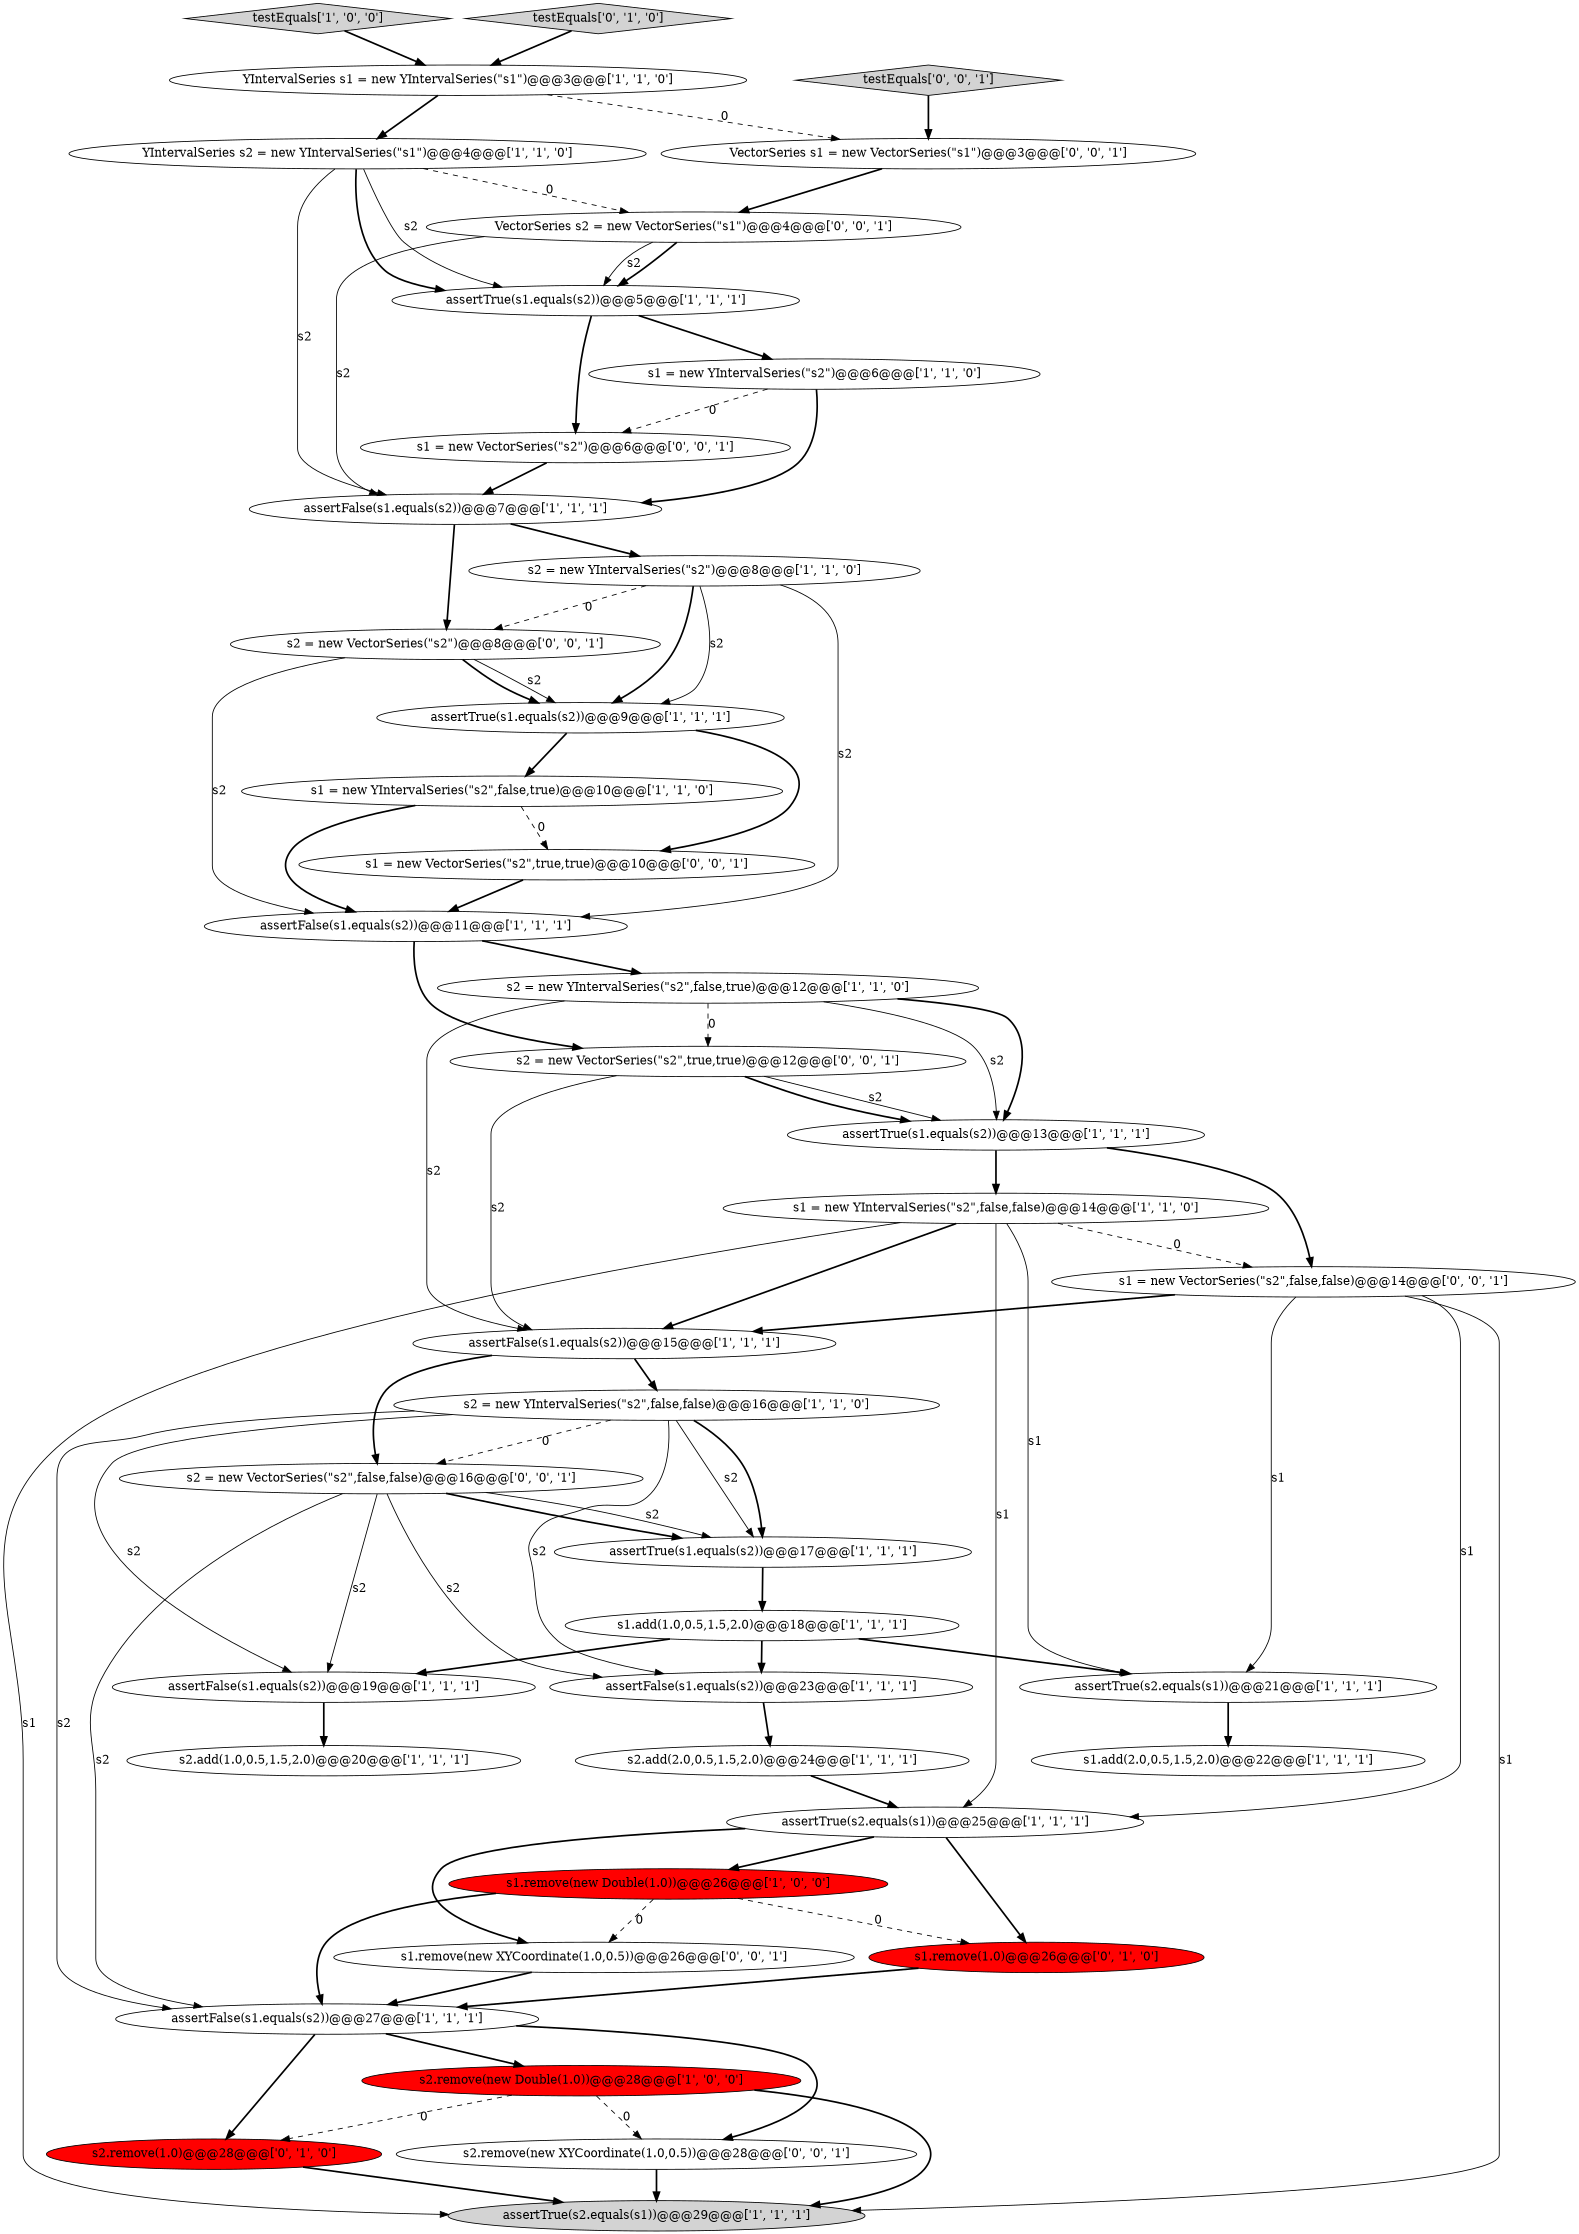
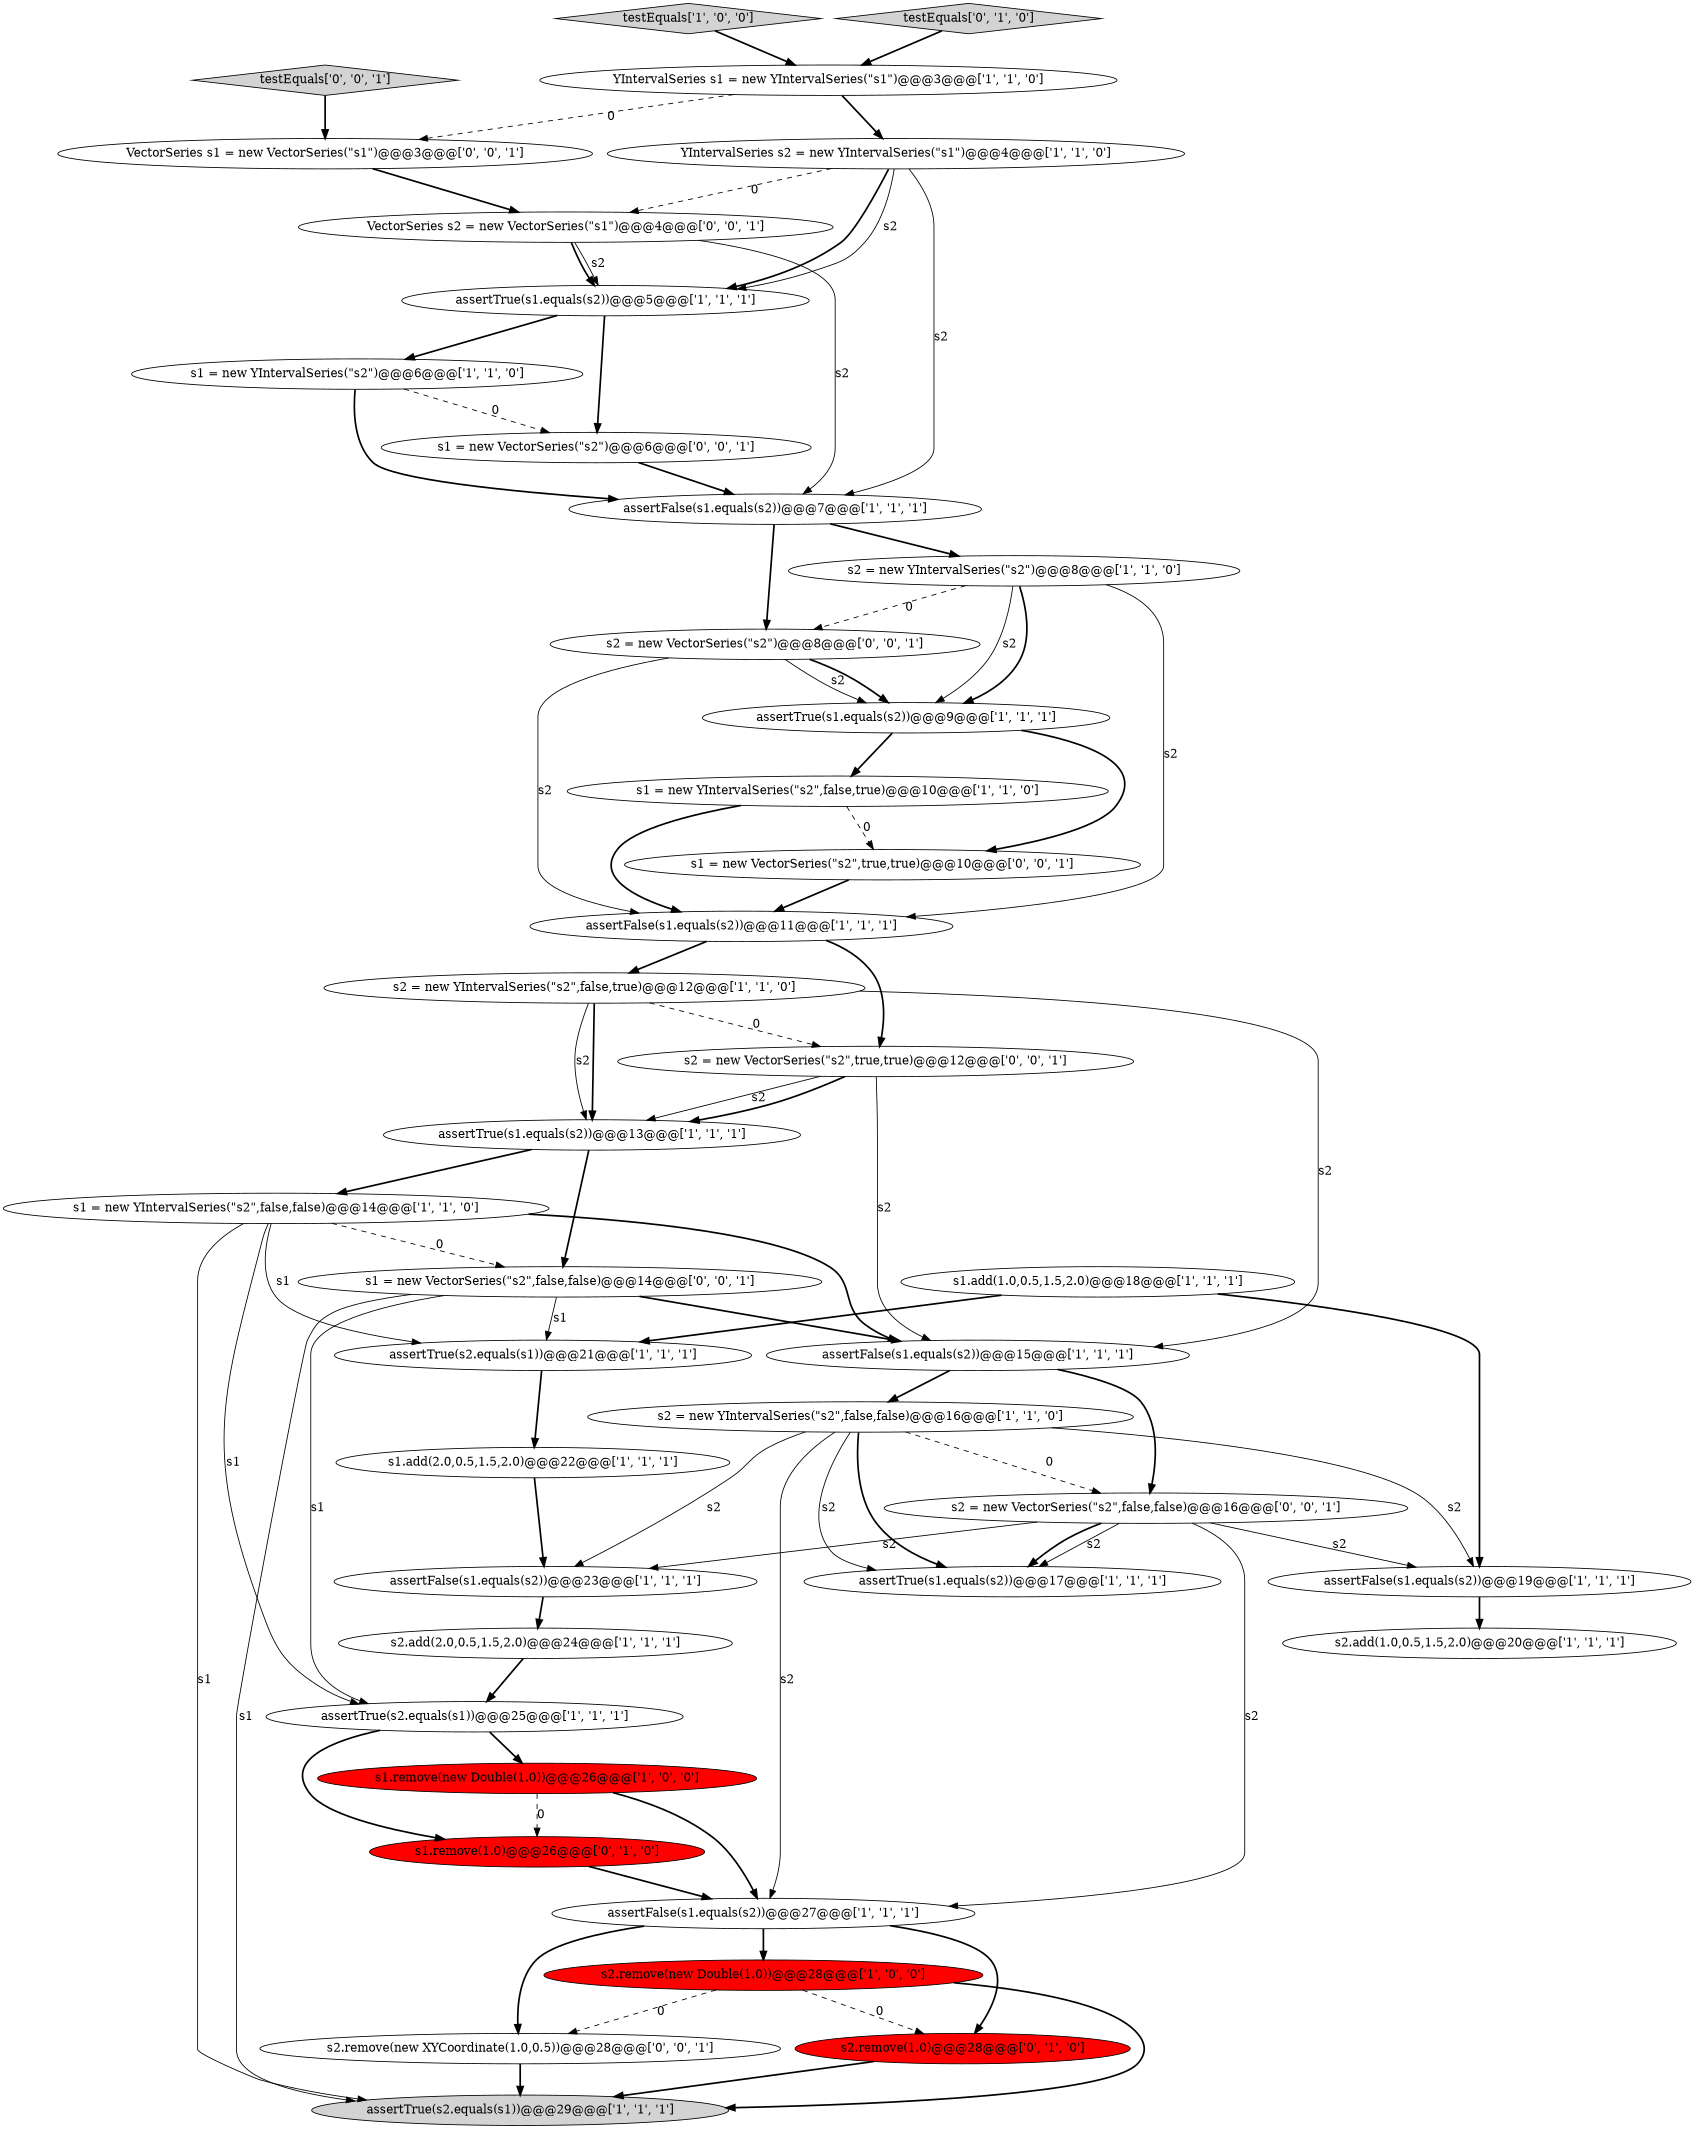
edge "assertTrue(s1.equals(s2))@@@17@@@['1', '1', '1']" -> "s1.add(1.0,0.5,1.5,2.0)@@@18@@@['1', '1', '1']": removed
edge "s1.add(1.0,0.5,1.5,2.0)@@@18@@@['1', '1', '1']" -> "assertFalse(s1.equals(s2))@@@23@@@['1', '1', '1']": now "s1.add(2.0,0.5,1.5,2.0)@@@22@@@['1', '1', '1']" -> "assertFalse(s1.equals(s2))@@@23@@@['1', '1', '1']"
node "s1.remove(new XYCoordinate(1.0,0.5))@@@26@@@['0', '0', '1']": removed
